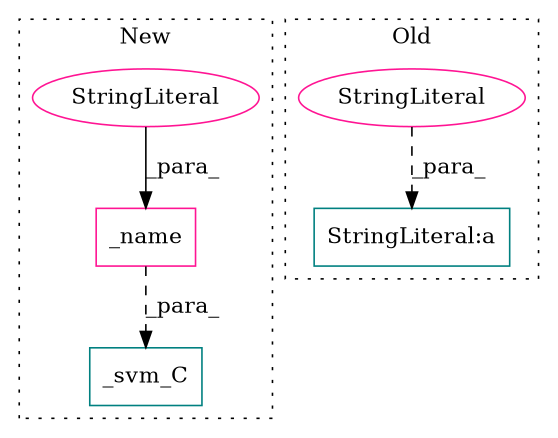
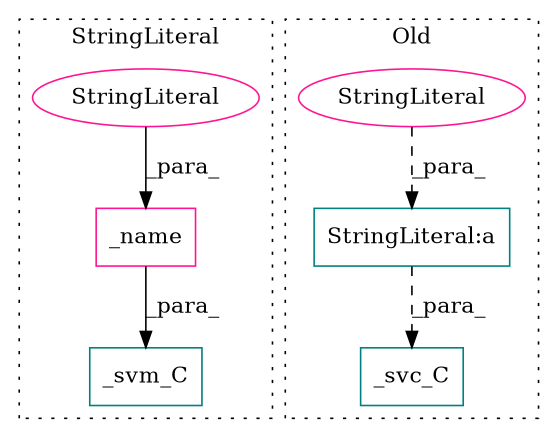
cluster "New": label "New" -> "StringLiteral"
edge "_name" -> "_svm_C": style dashed -> solid
node "_svc_C": added
